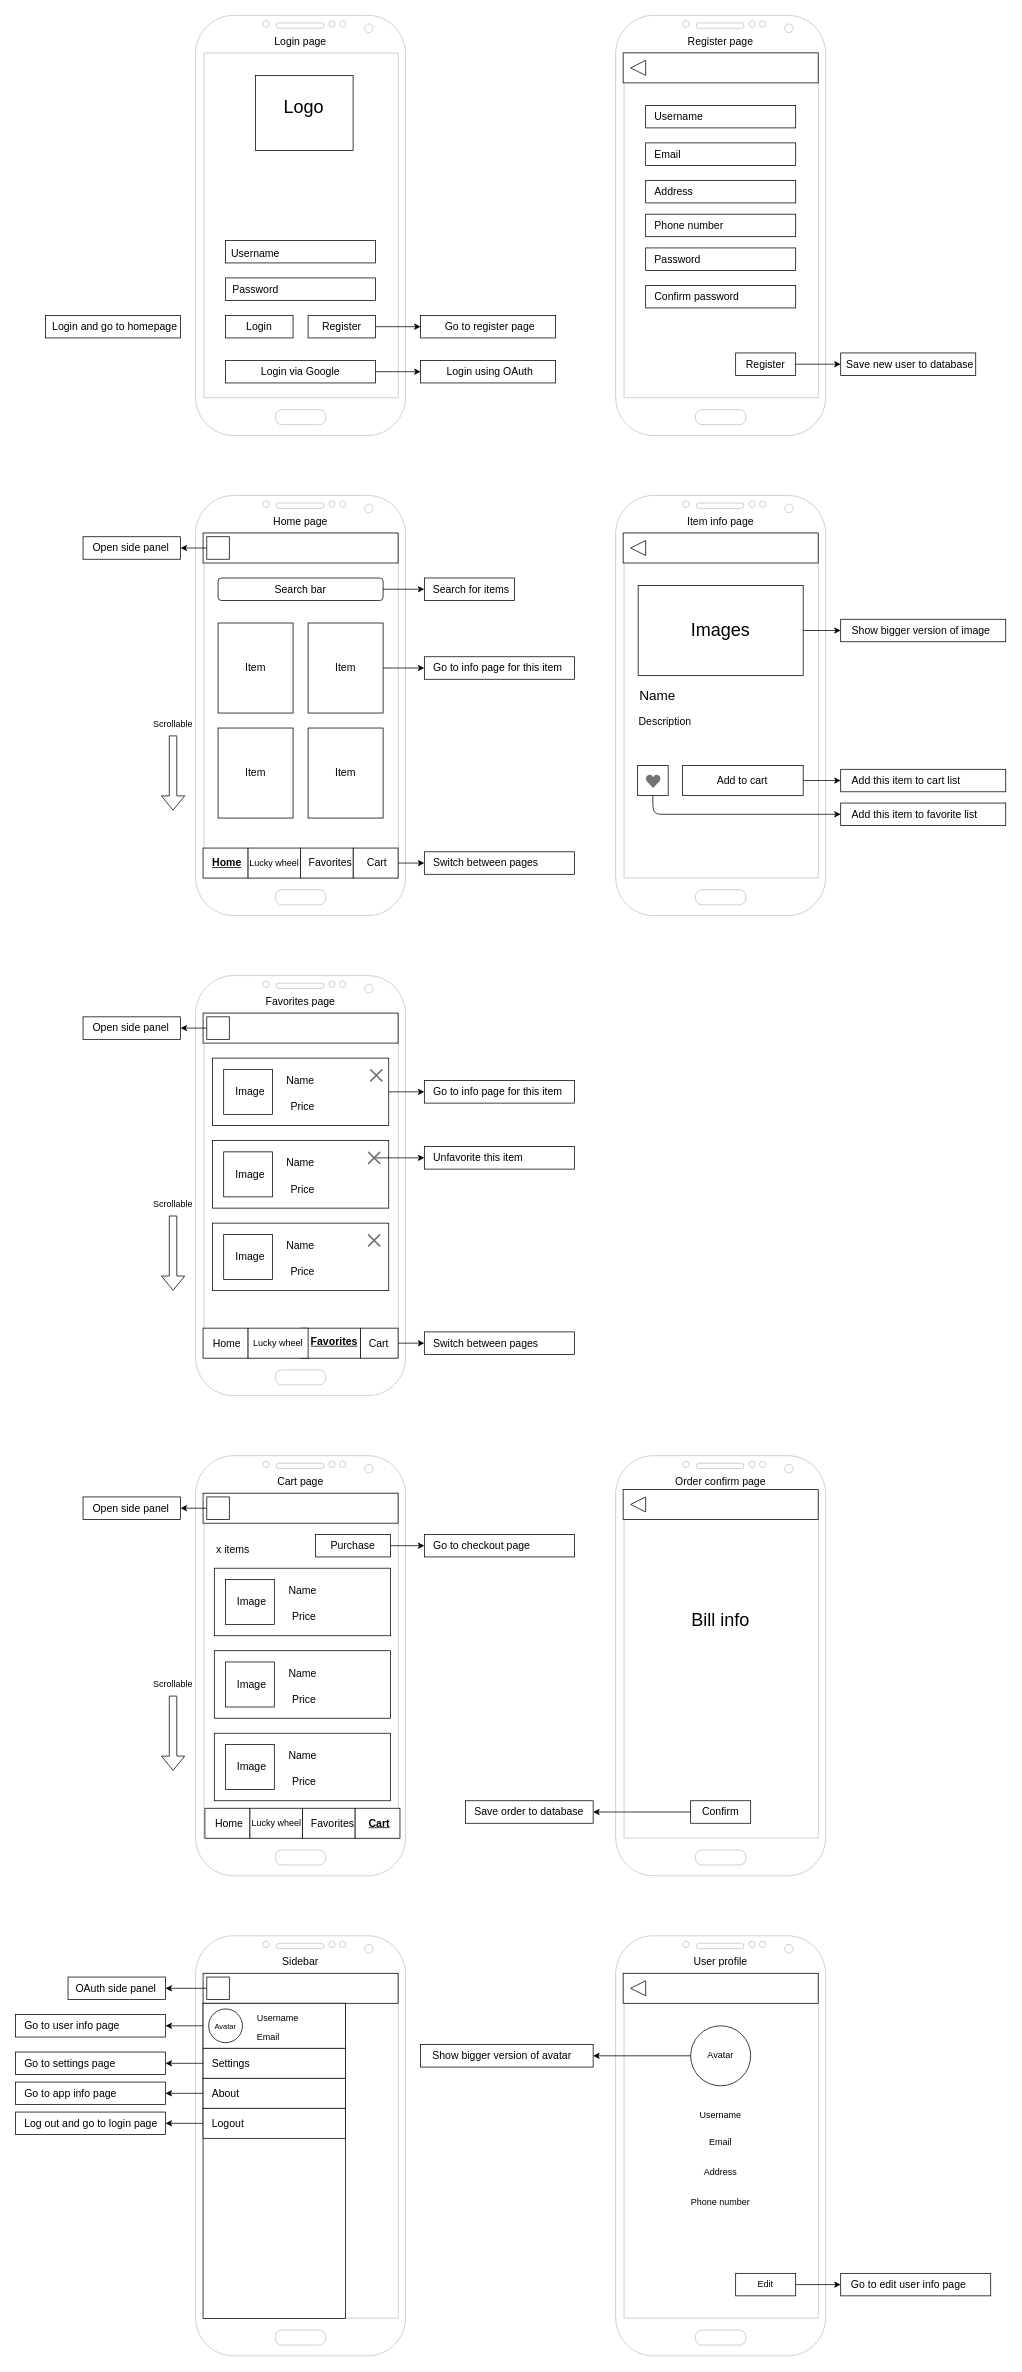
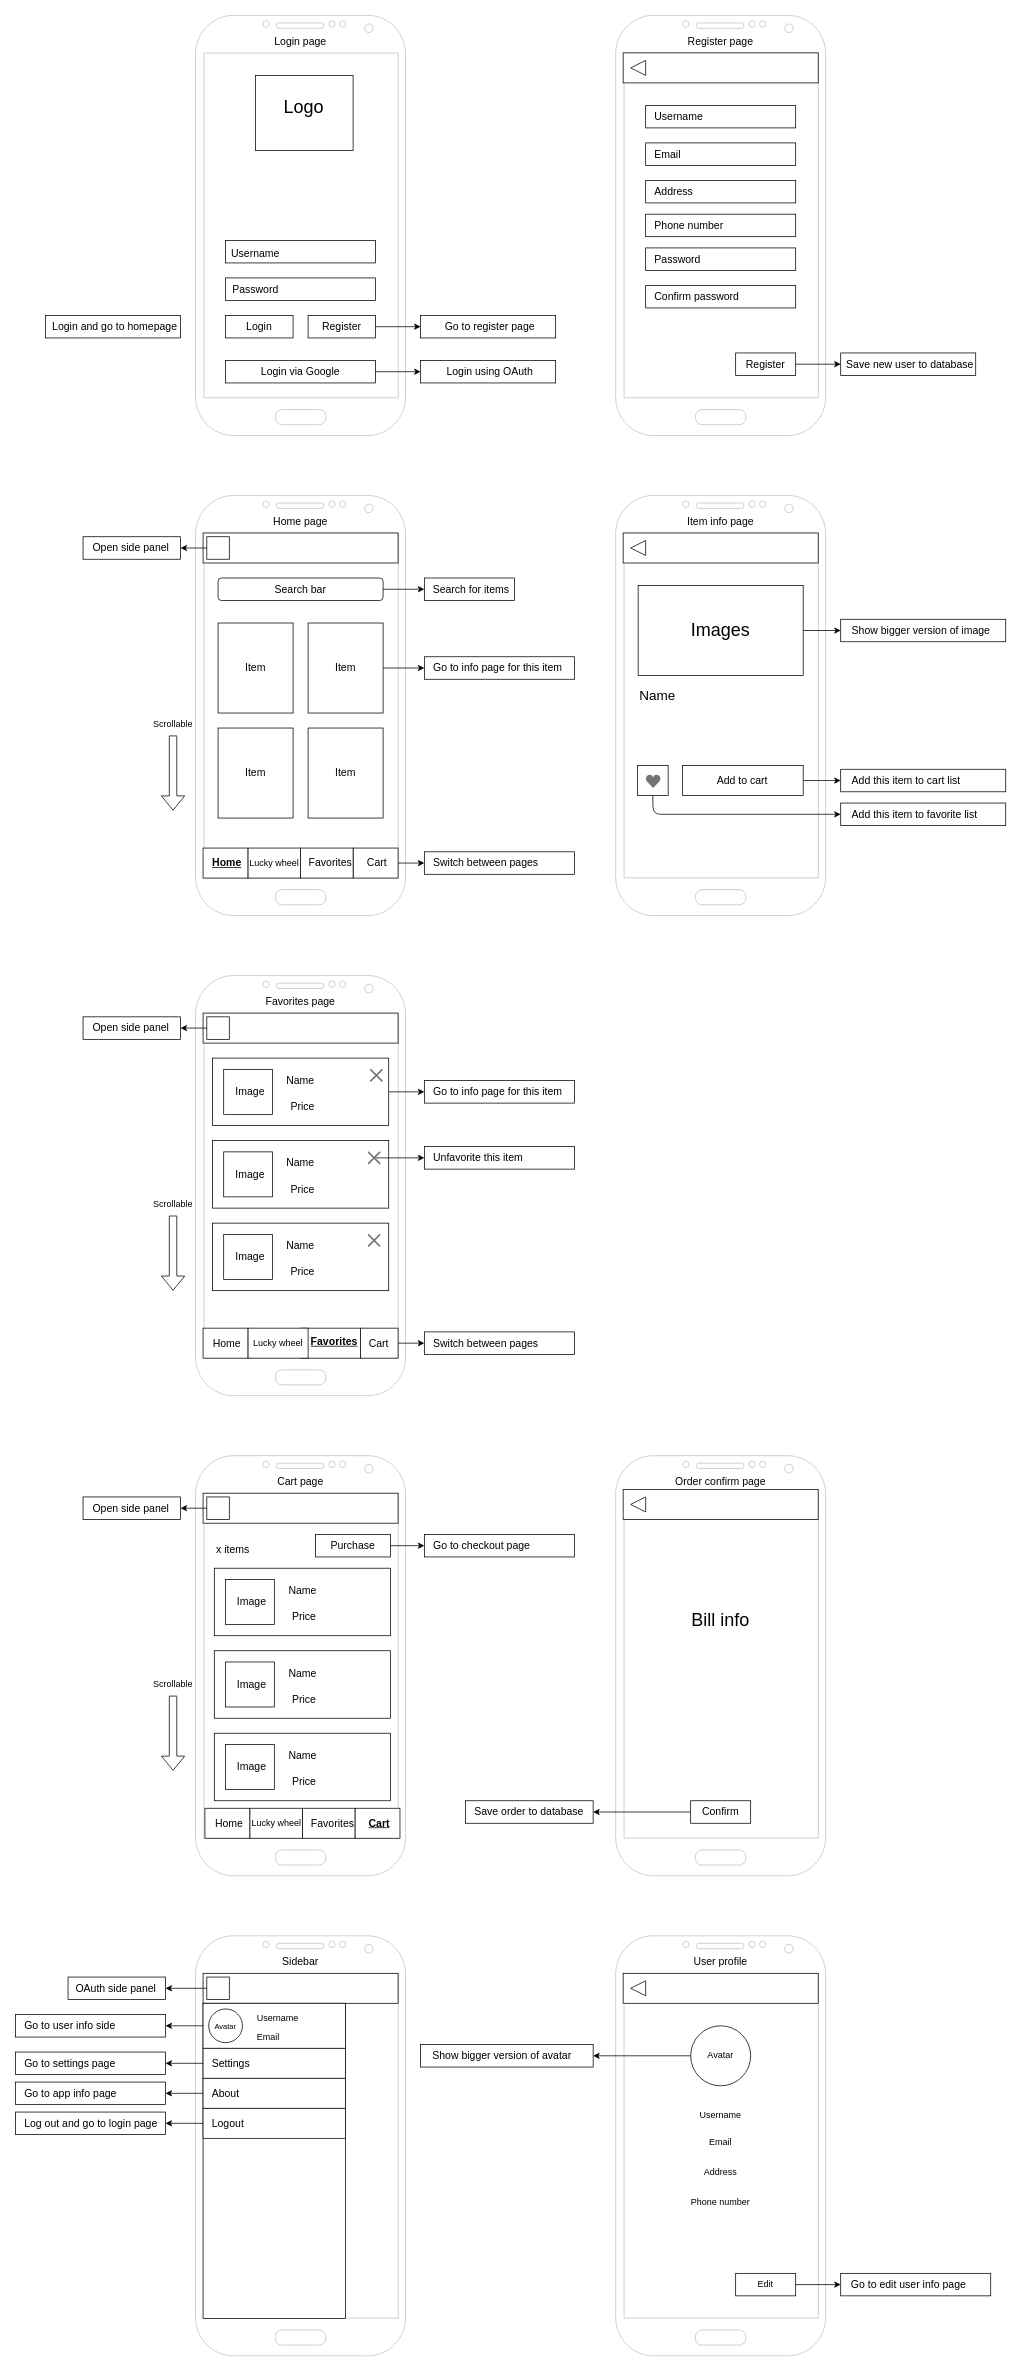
node "Description": removed
node "Go to user info page": label "Go to user info page" -> "Go to user info side"
